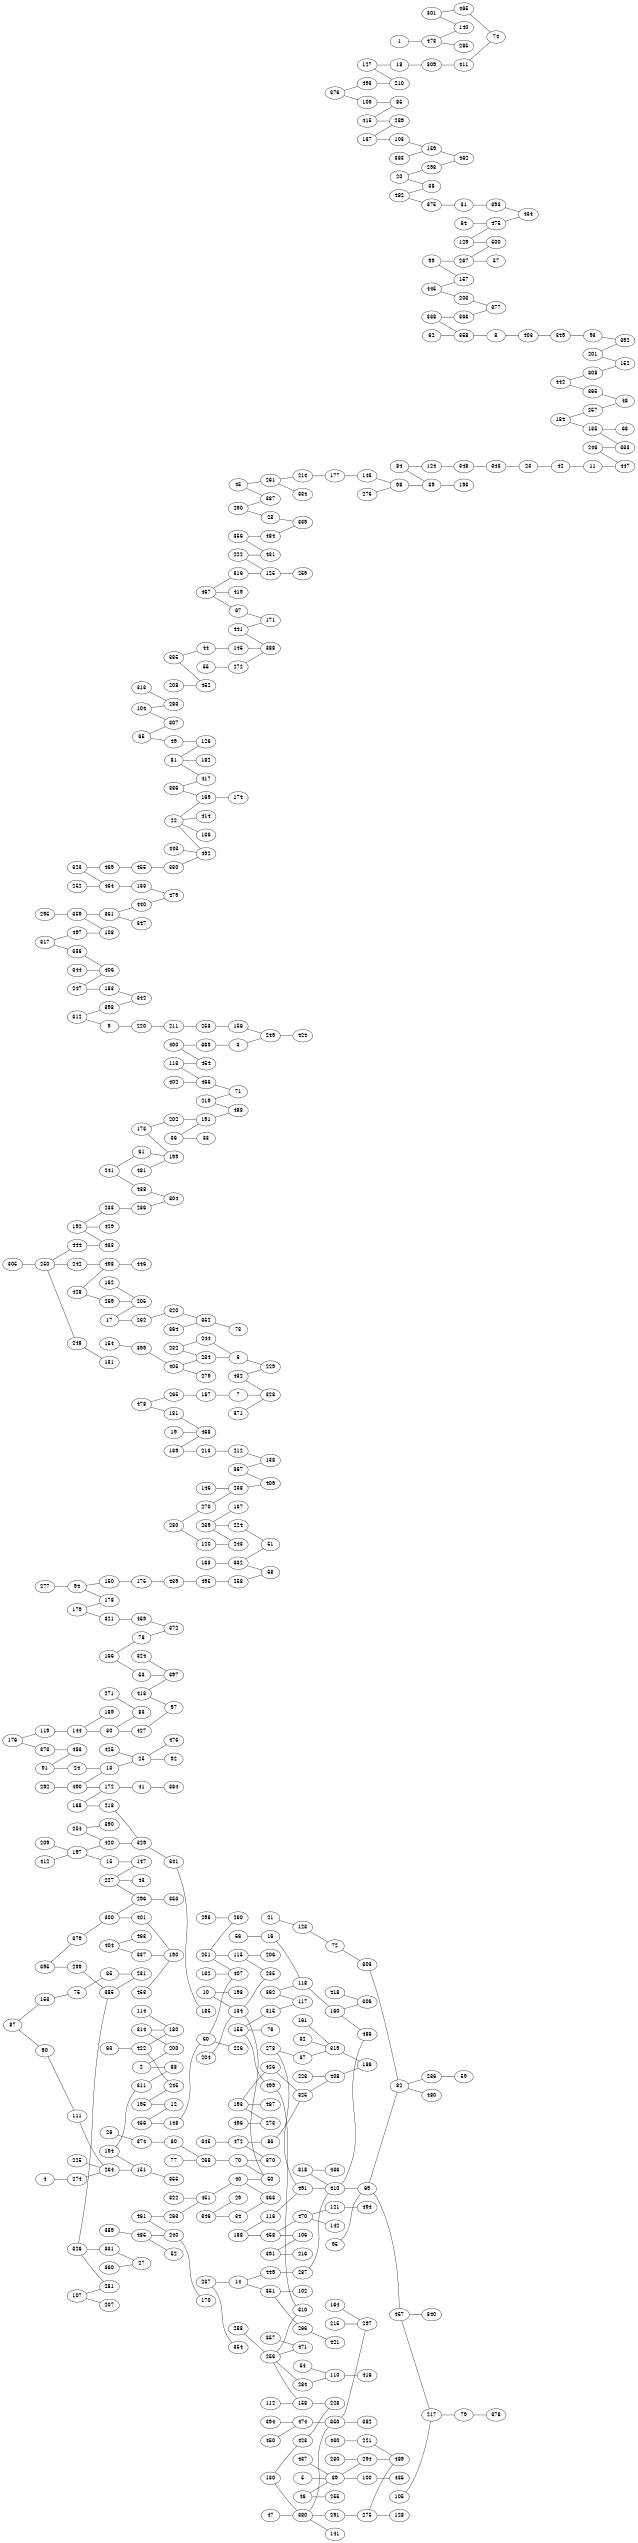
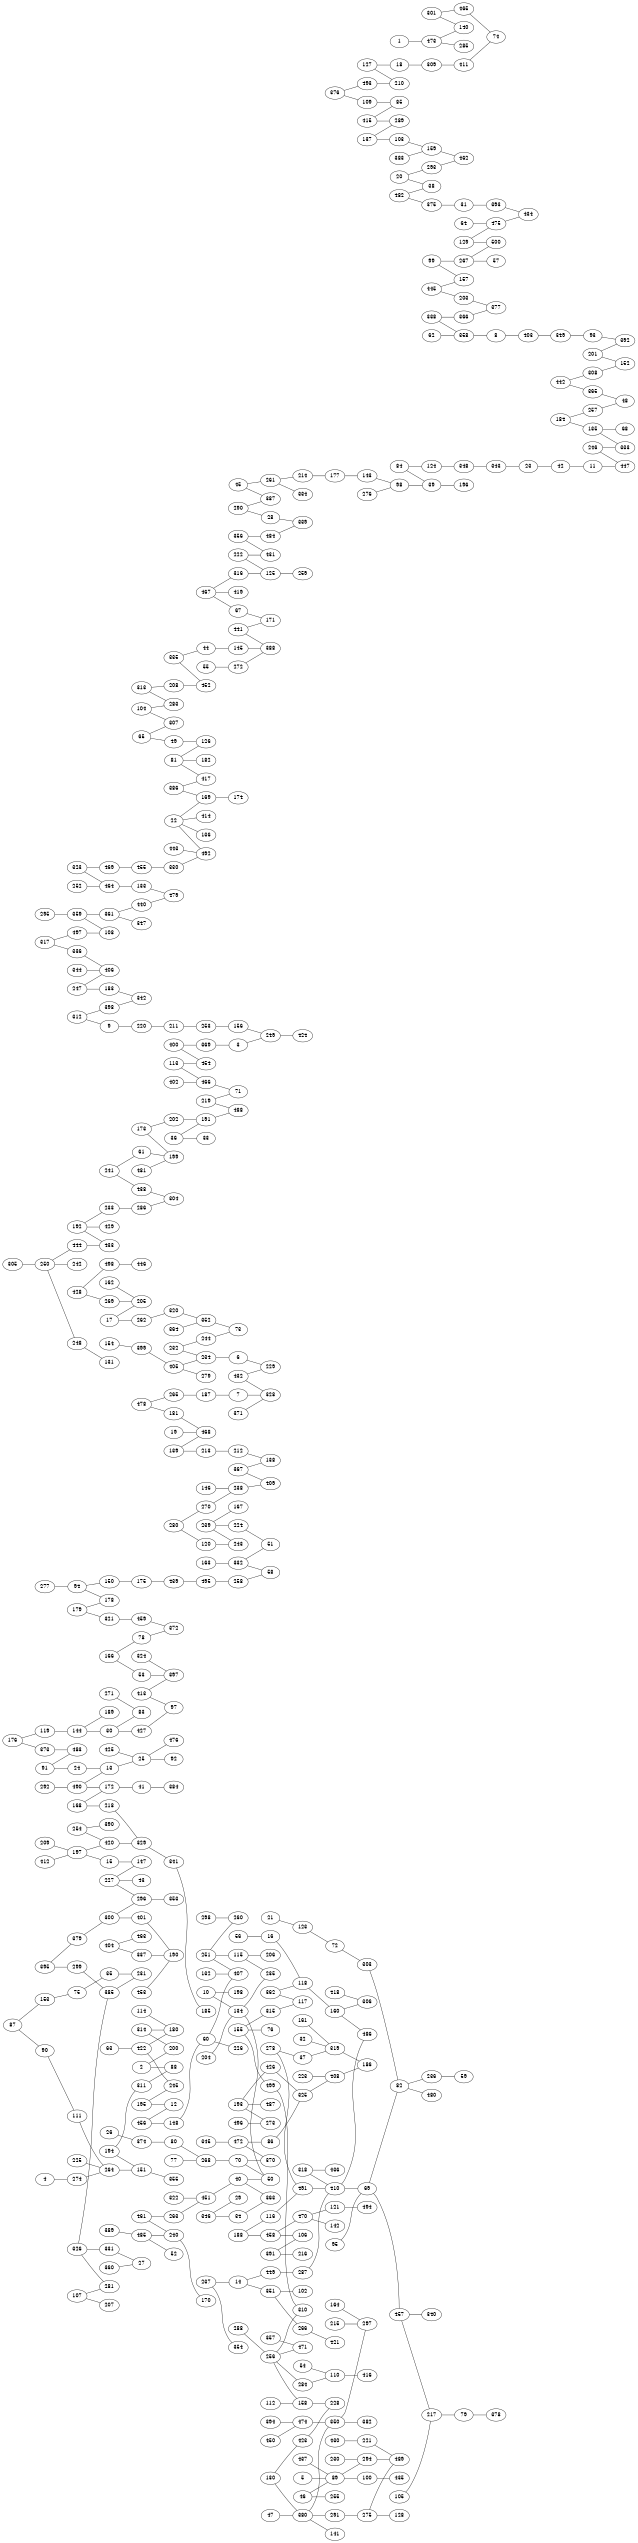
edge "208" -- "313": added
edge "242" -- "498": removed
edge "244" -- "6": now "244" -- "73"
